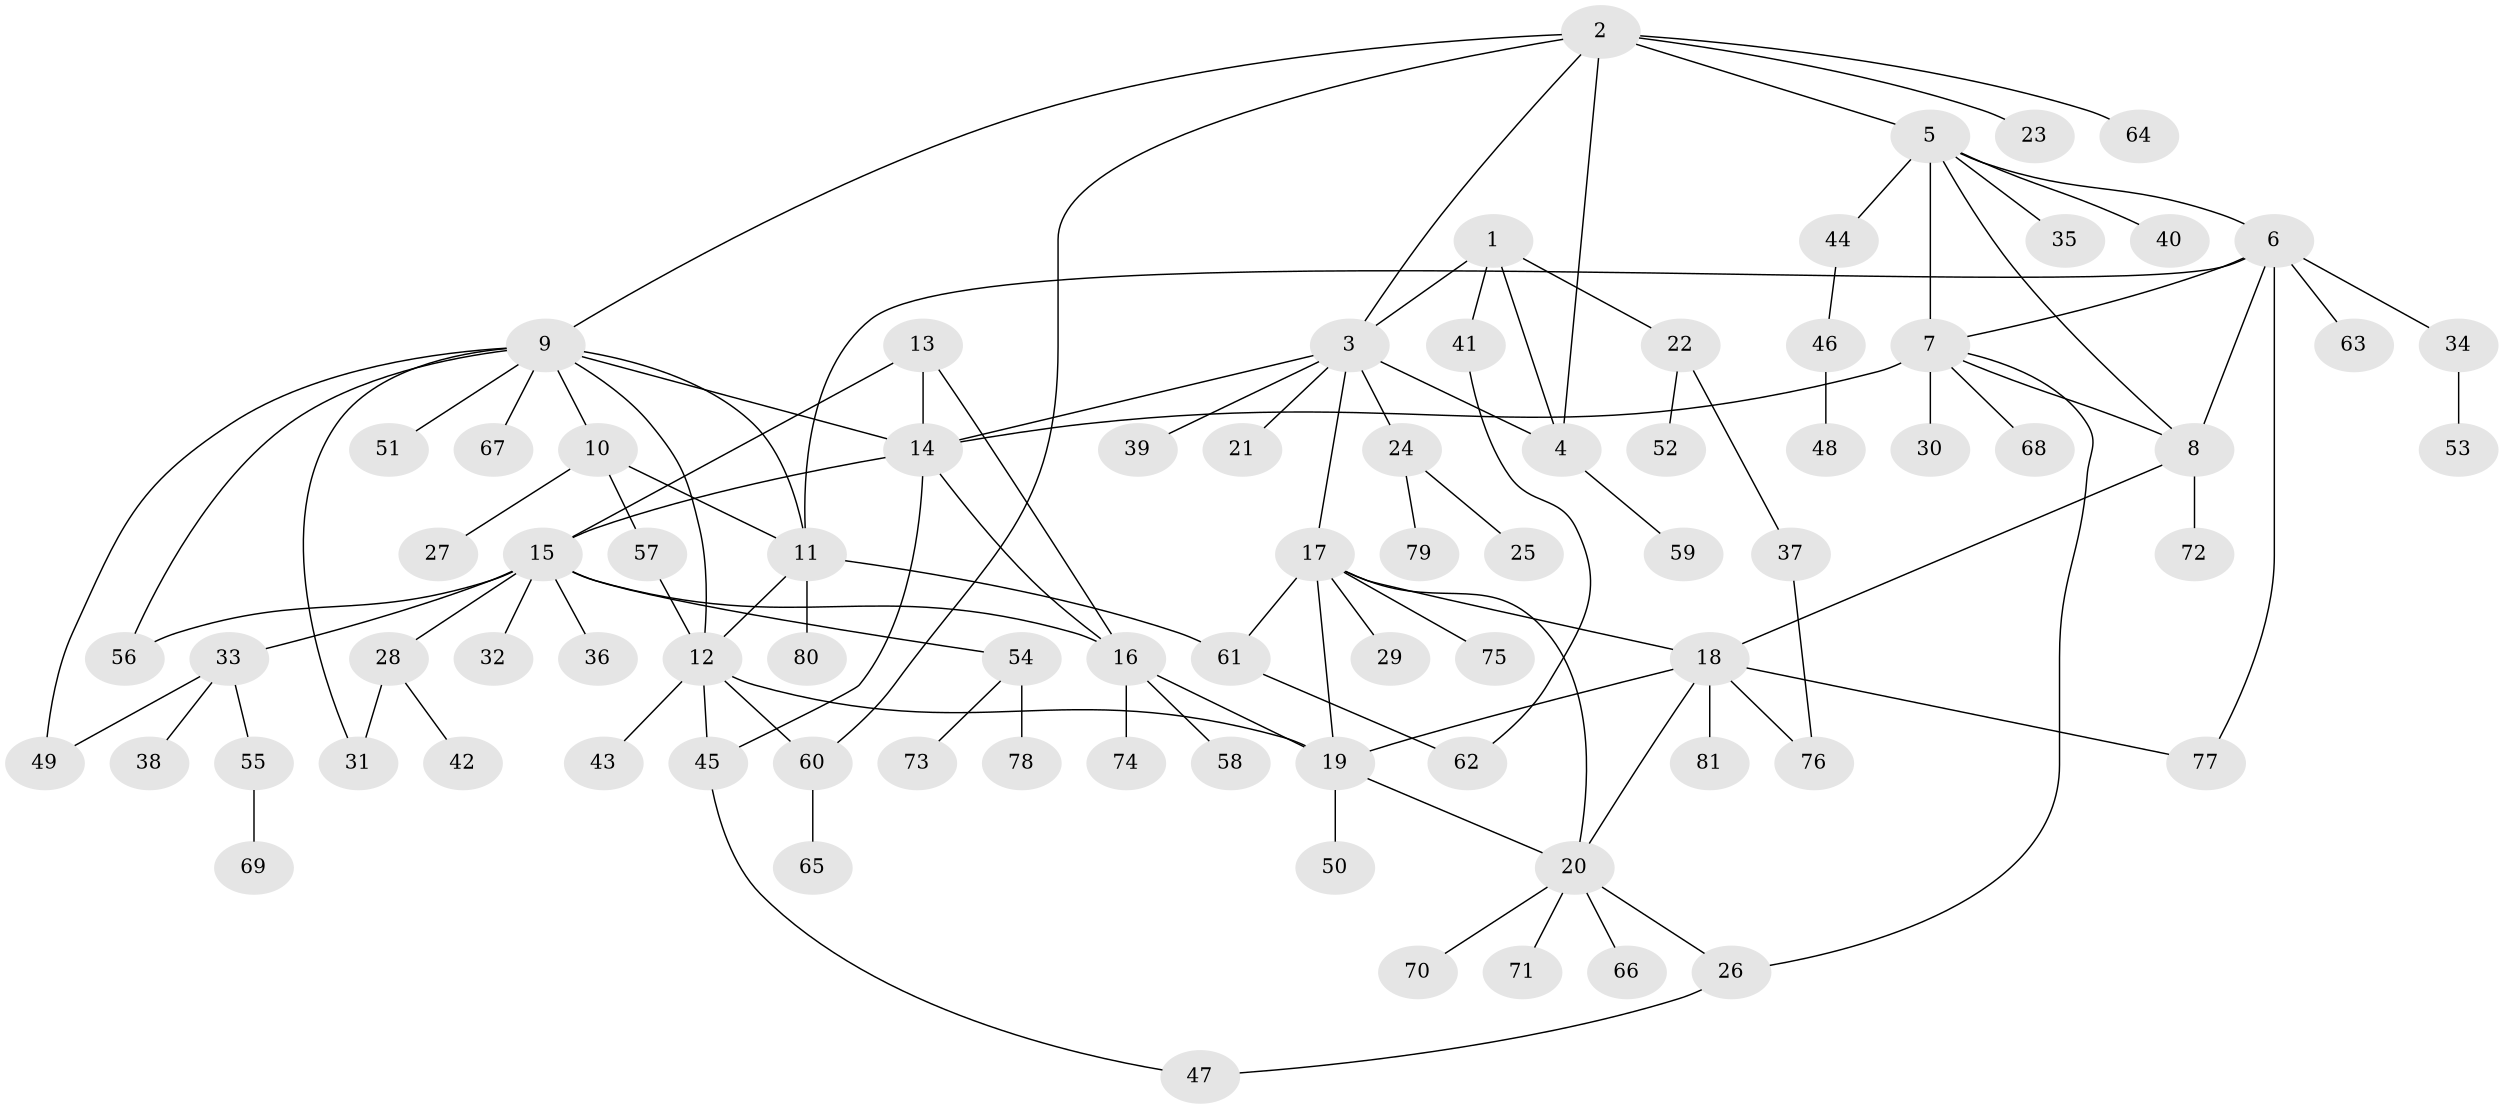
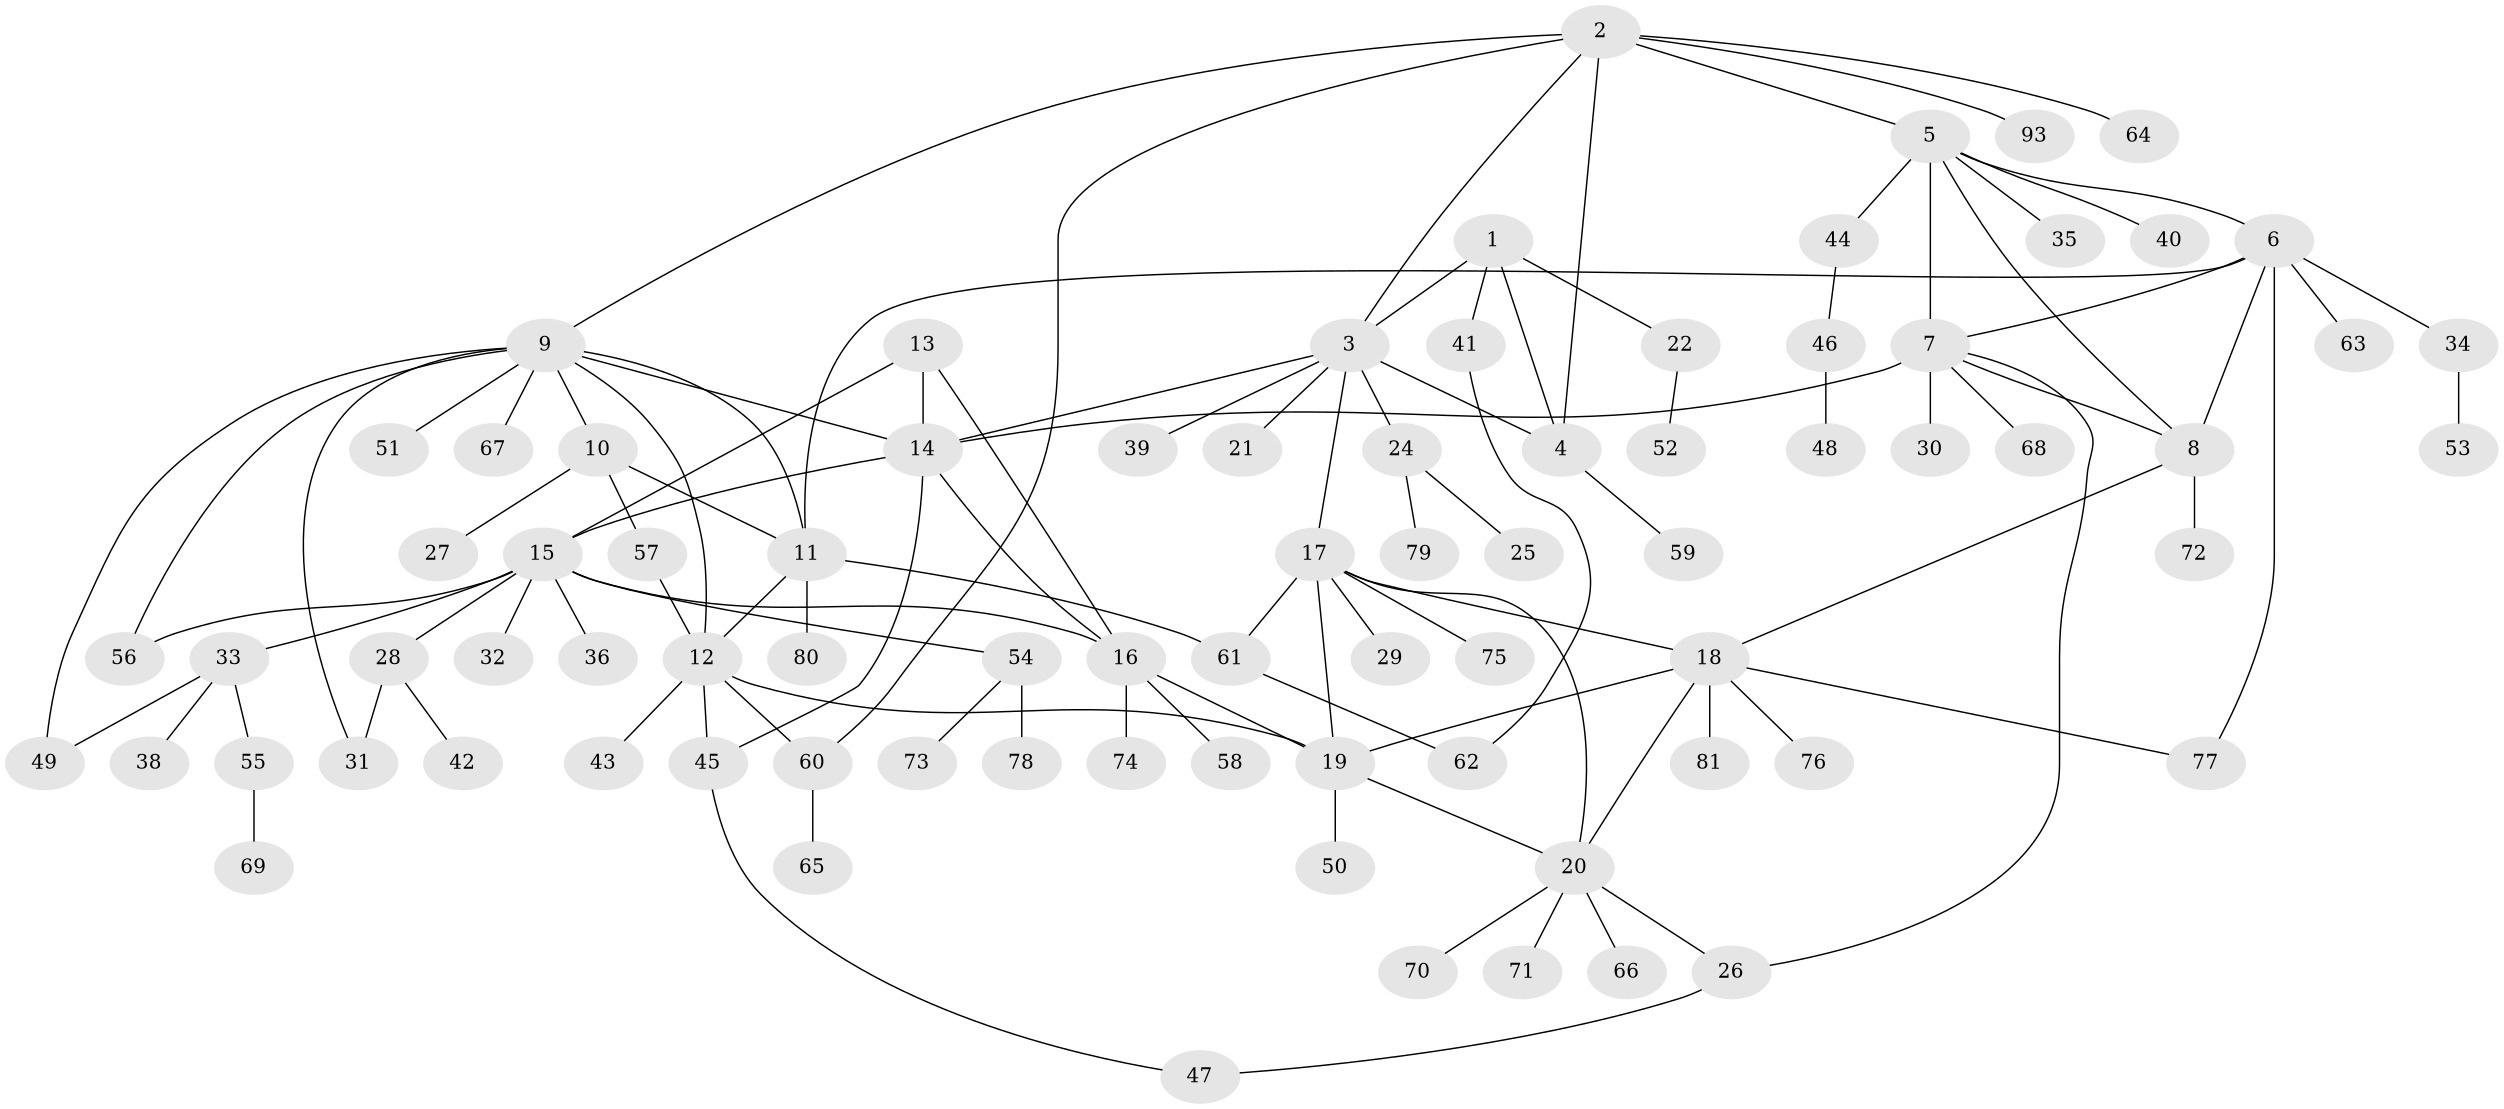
node "23": label "23" -> "93"
node "37": removed
